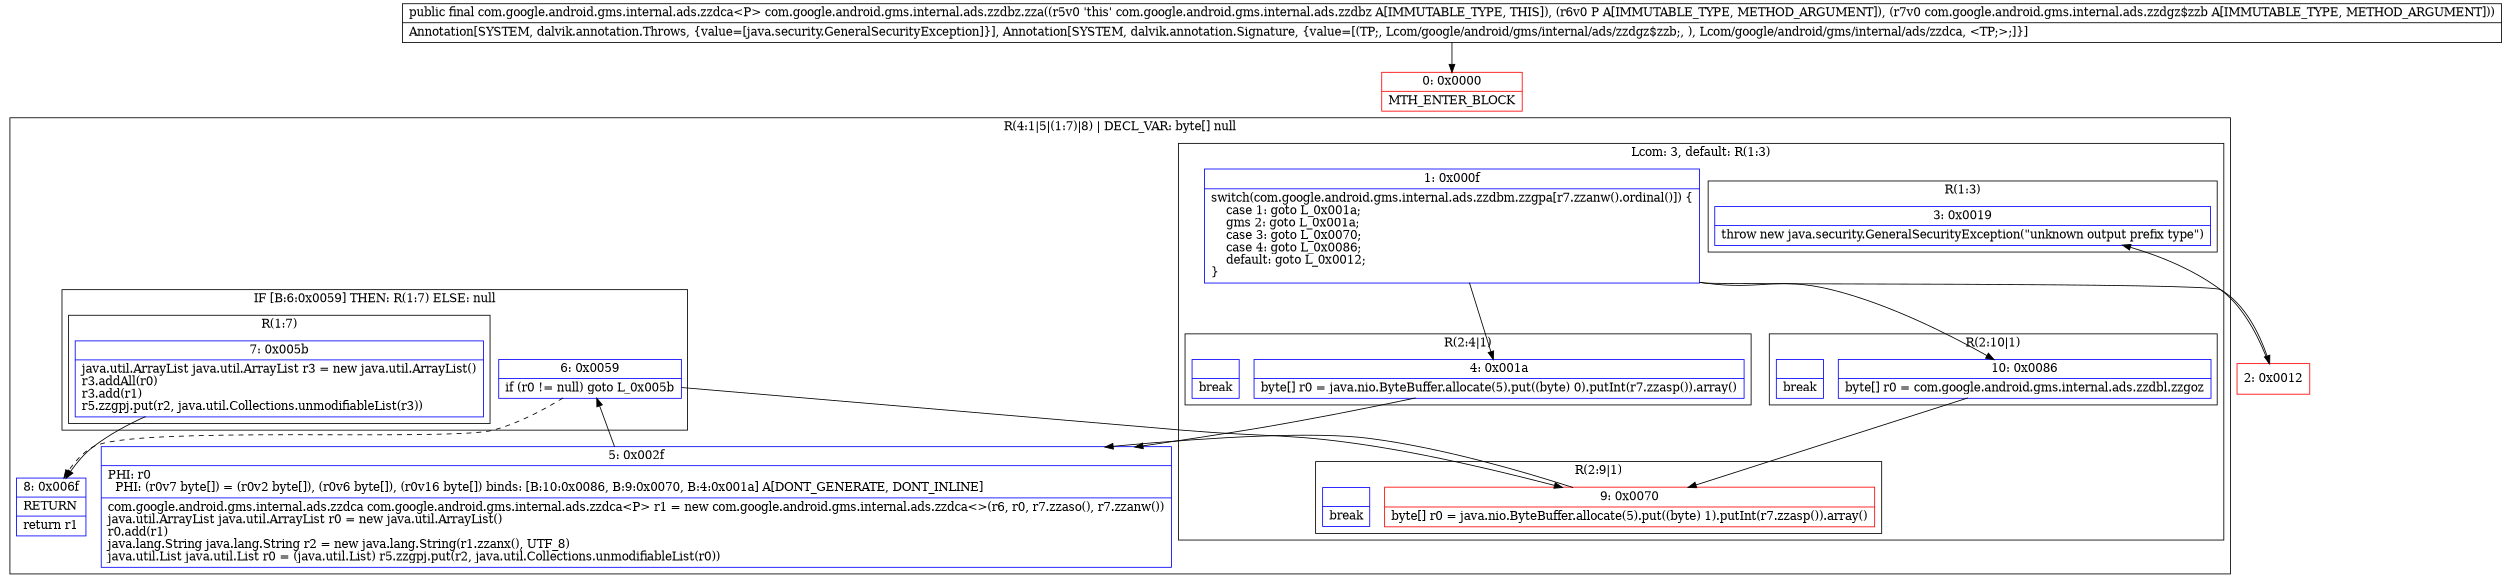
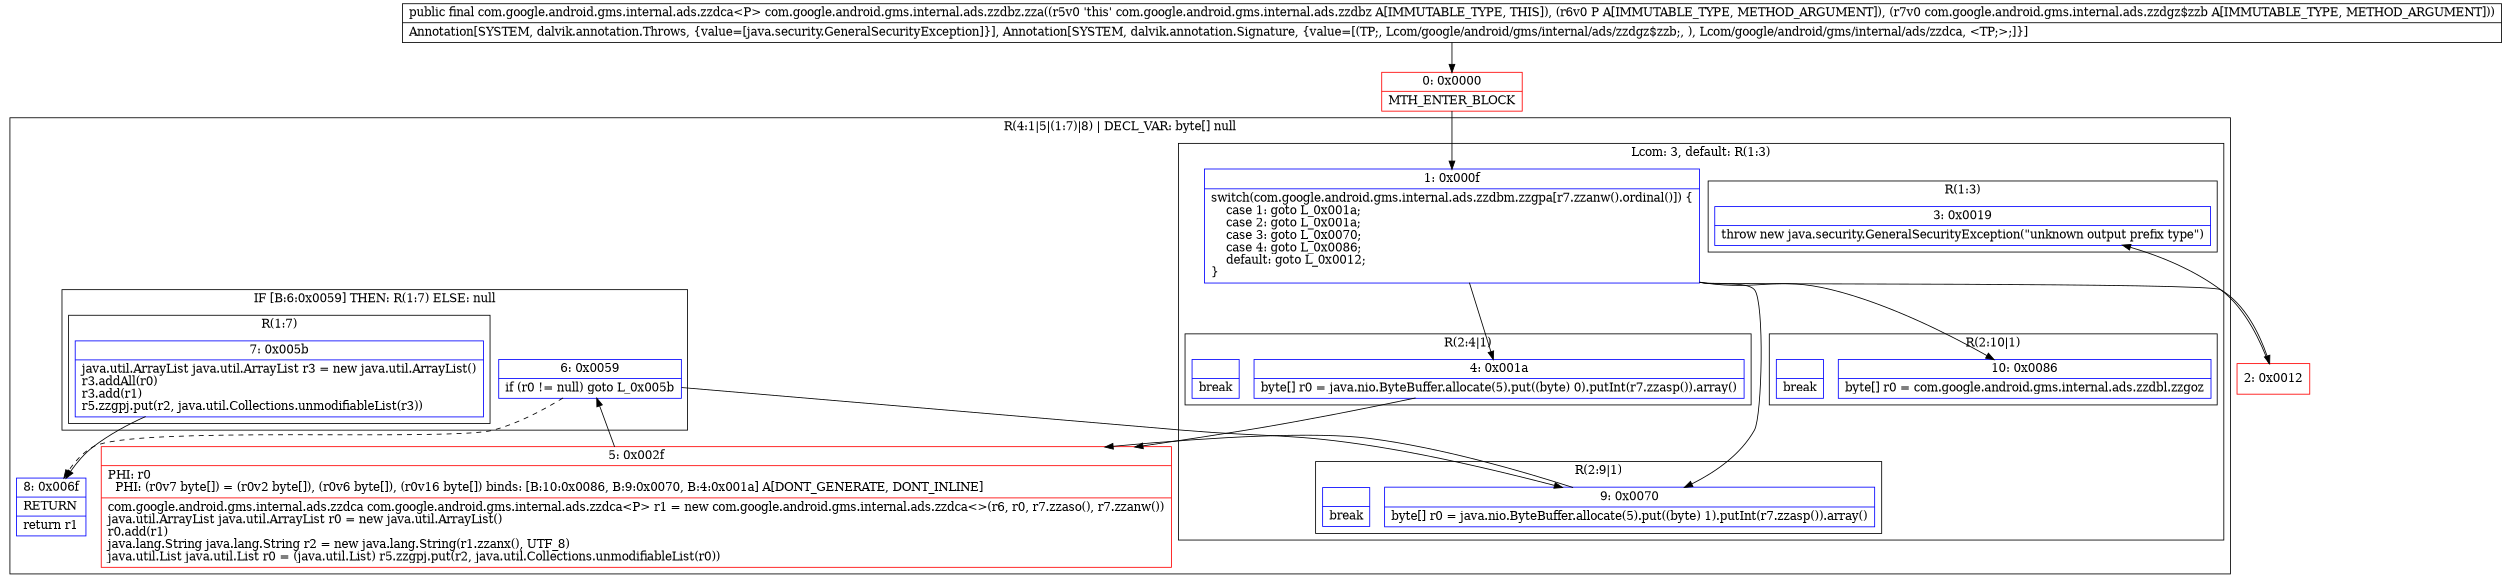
edge "0: 0x0000" -> "1: 0x000f": added
node "1: 0x000f": text "gms 2: goto L_0x001a;" -> "case 2: goto L_0x001a;"
edge "10: 0x0086" -> "9: 0x0070": now "1: 0x000f" -> "9: 0x0070"
node "5: 0x002f": color blue -> red
node "9: 0x0070": color red -> blue
